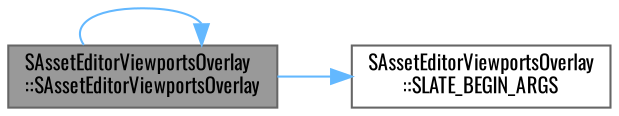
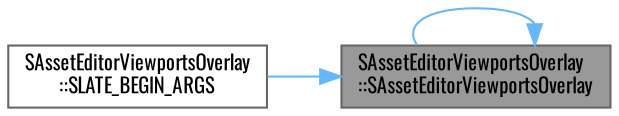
edge "SAssetEditorViewportsOverlay ::SAssetEditorViewportsOverlay" -> "SAssetEditorViewportsOverlay ::SLATE_BEGIN_ARGS": reversed
